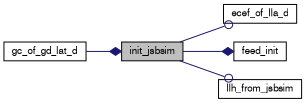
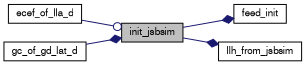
edge "init_jsbsim" -> "ecef_of_lla_d": reversed
edge "init_jsbsim" -> "llh_from_jsbsim": arrowhead odot -> diamond
